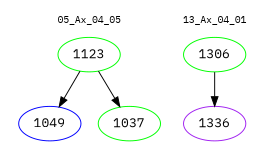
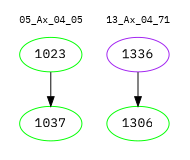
cluster "13_Ax_04_01": label "13_Ax_04_01" -> "13_Ax_04_71"
node "1123": label "1123" -> "1023"
edge "1306" -> "1336": reversed
node "1049": removed
